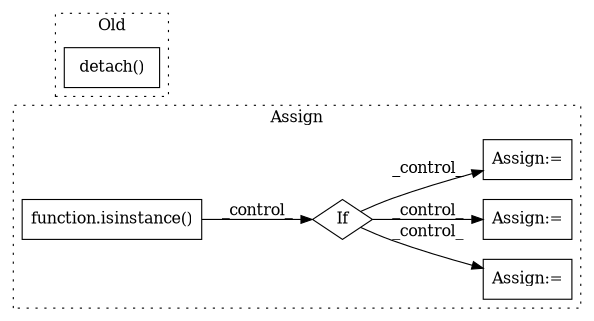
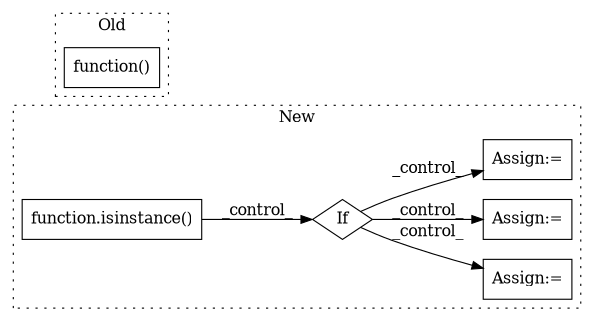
node "detach()": label "detach()" -> "function()"
cluster "Assign": label "Assign" -> "New"
